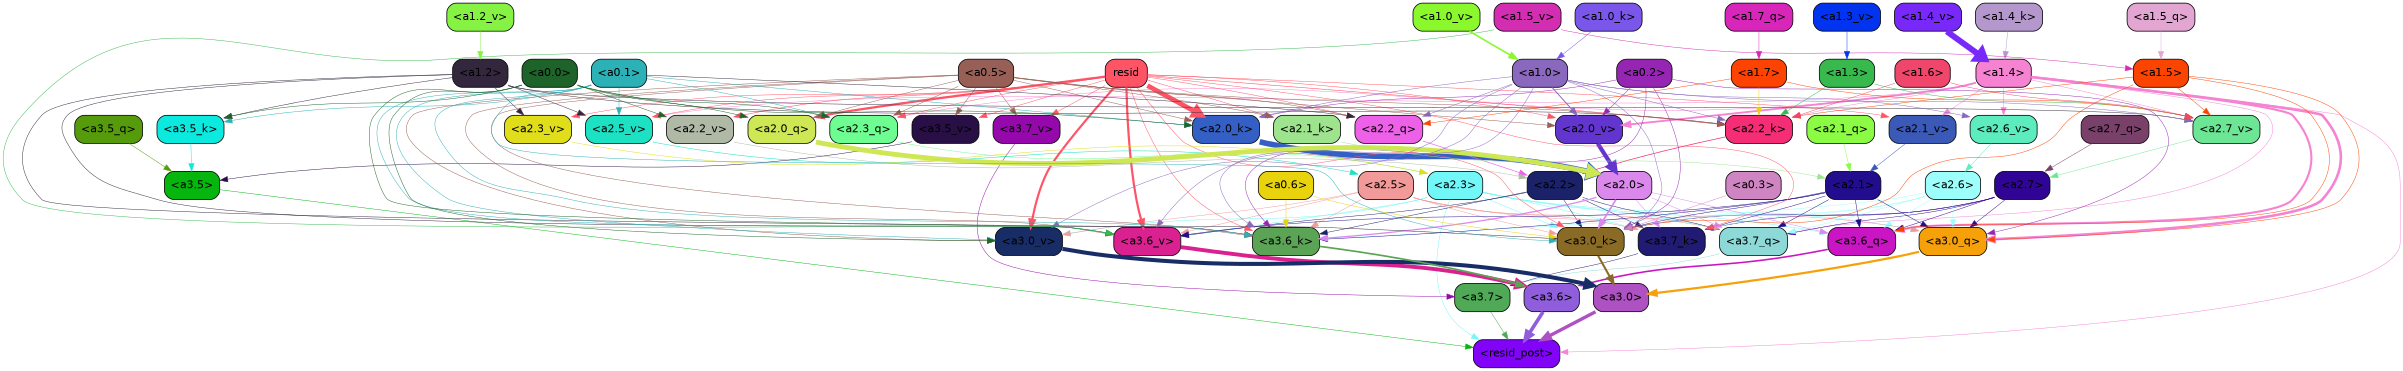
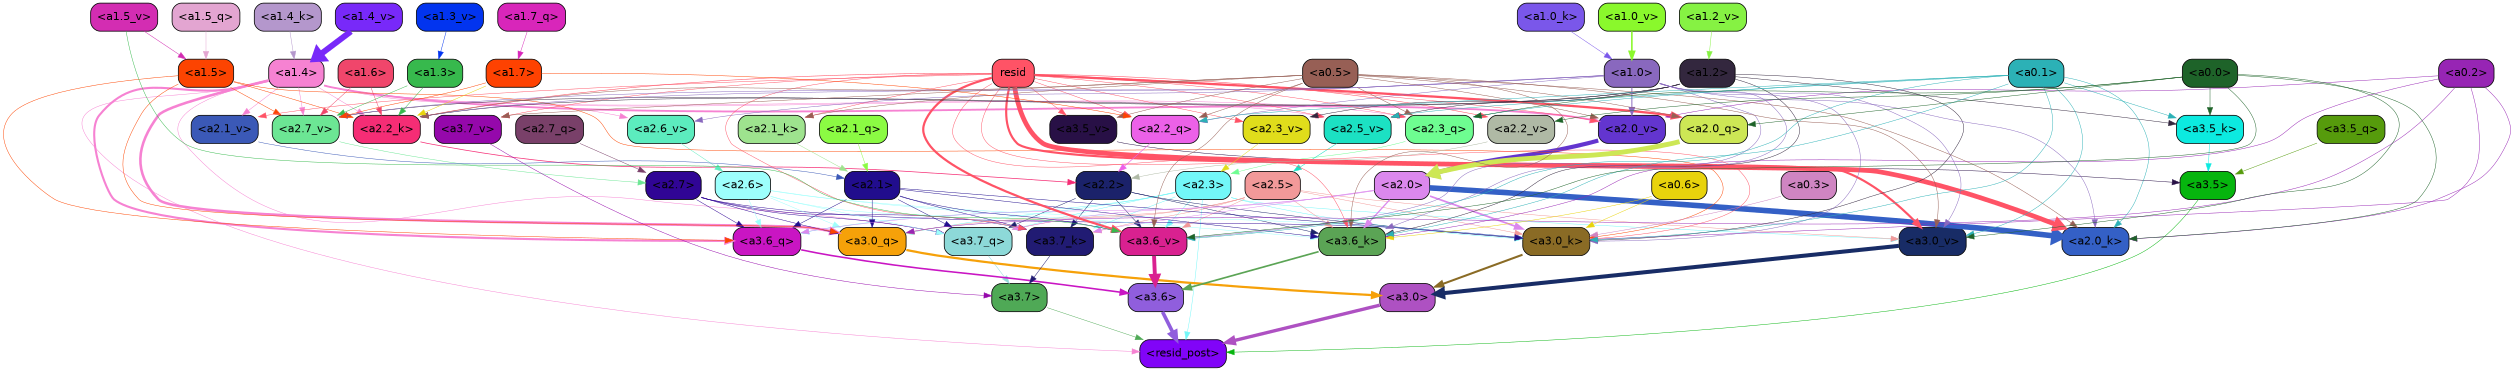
edge "<a0.1>" -> "<a2.2_q>": color #33273e -> #2cb1b6
edge "<a2.0_k>" -> "<a2.0>": reversed
